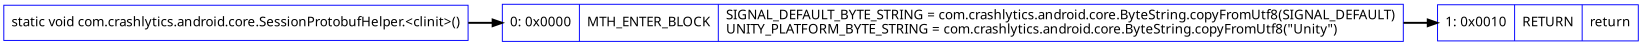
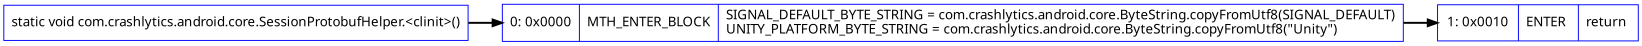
node "1: 0x0010": text "RETURN" -> "ENTER"
